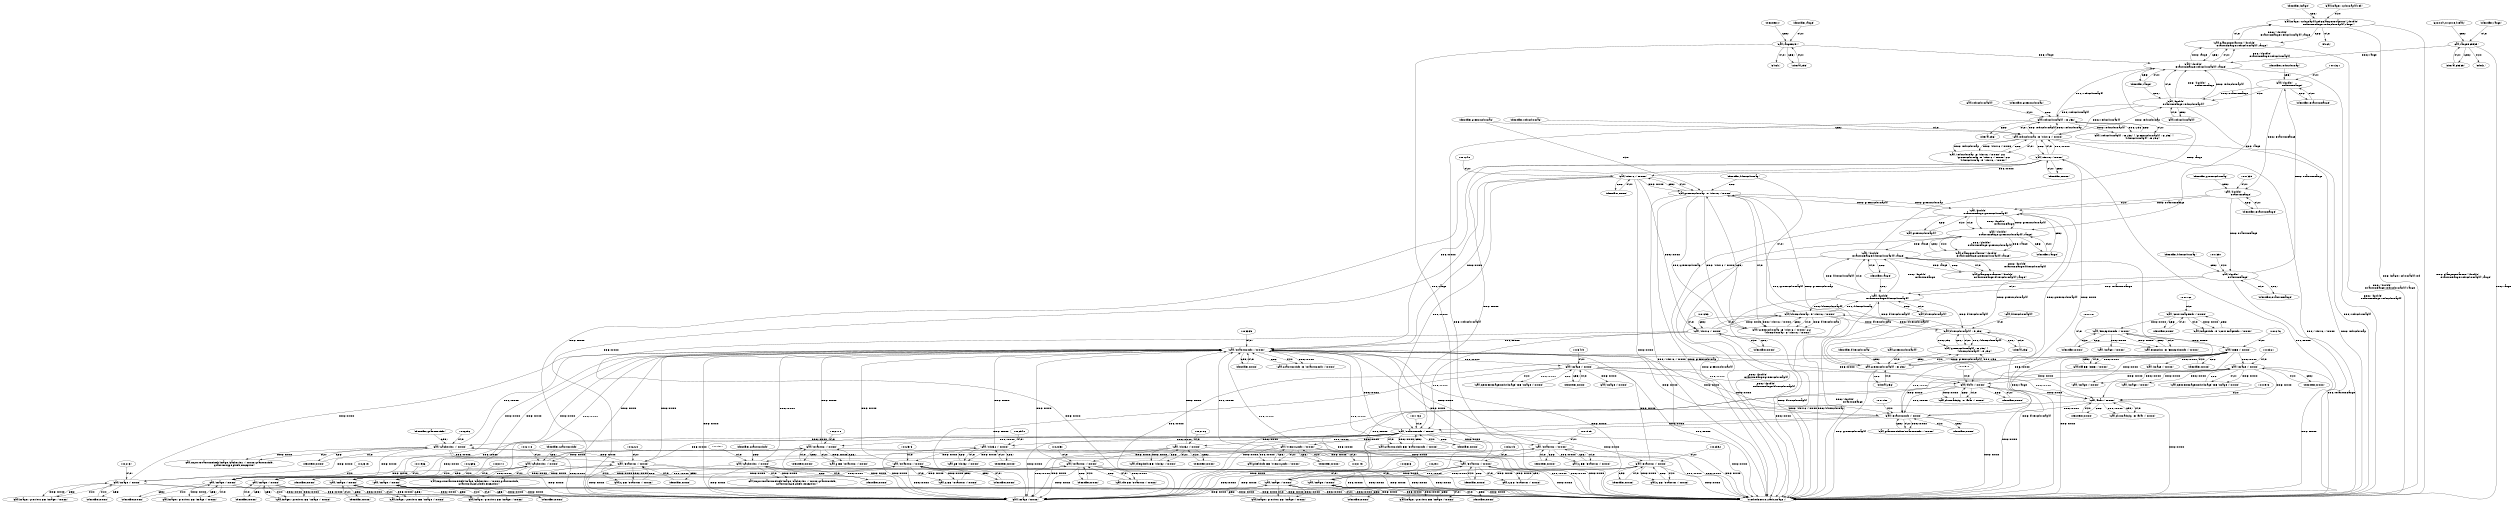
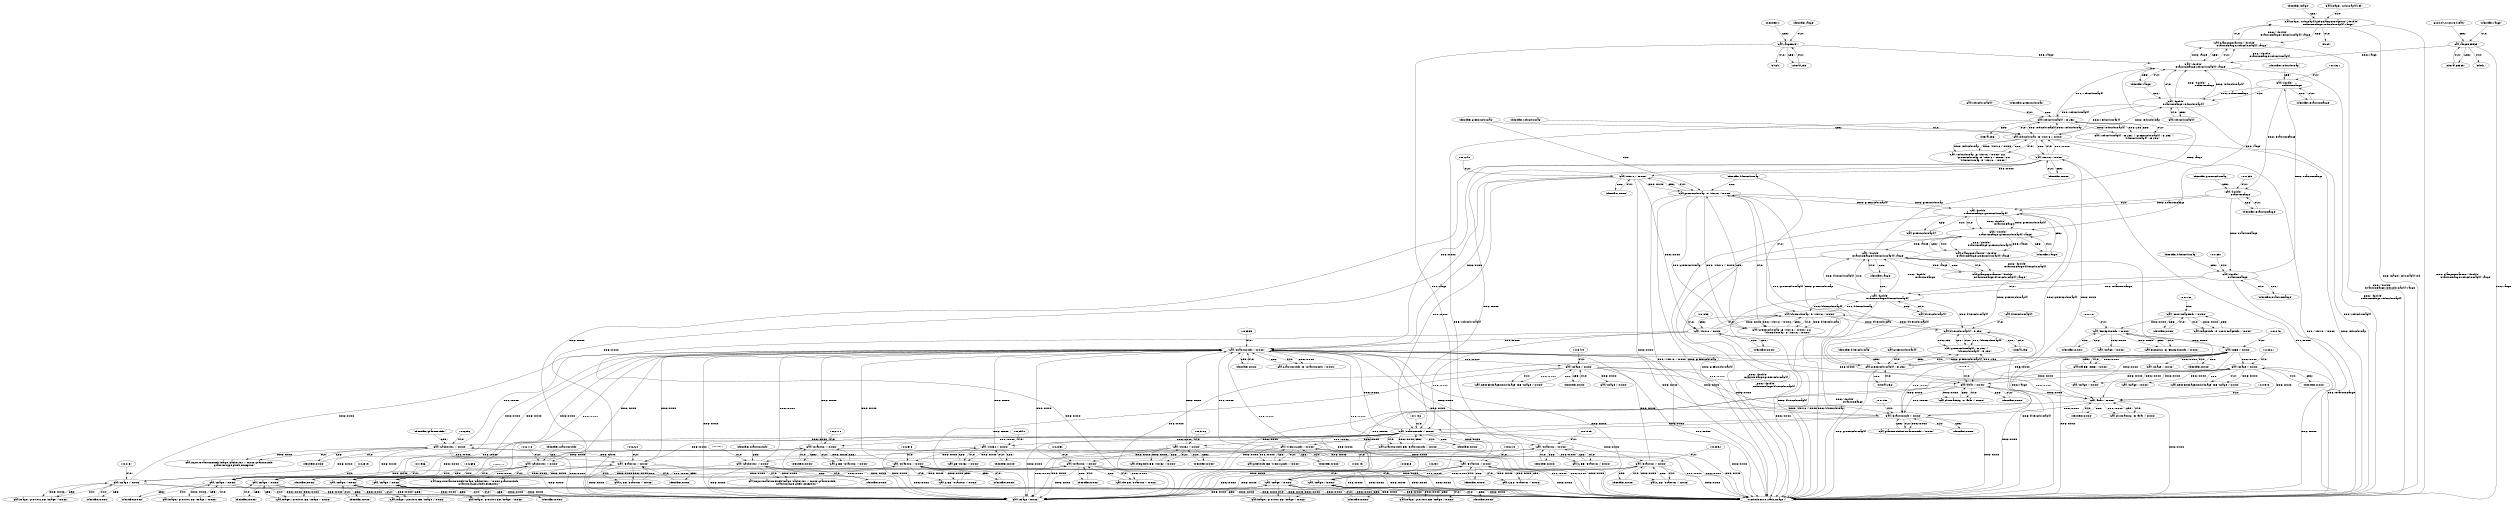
edge "(Call,blue_colormap[i] >= 256)" -> "(Call,(double) QuantumRange*blue_colormap[i])": removed, label "DDG: blue_colormap[i]"
edge "1000187" -> "(Call,exception != (ExceptionInfo *) NULL)": now "1000187" -> "(Call,(ExceptionInfo *) NULL)"
edge "(Call,(MemoryInfo *) NULL)" -> "1003145": reversed
node "1003070": label "1003070" -> "1002070"
